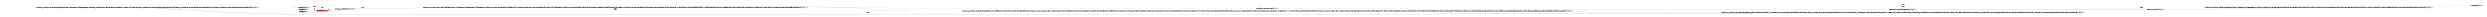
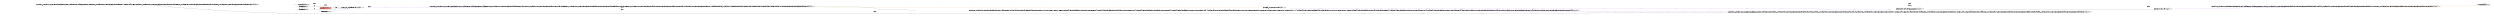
node "createPreferenceContent['0', '1', '0']": added
